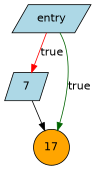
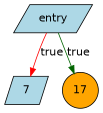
edge "7" -> "17": removed
